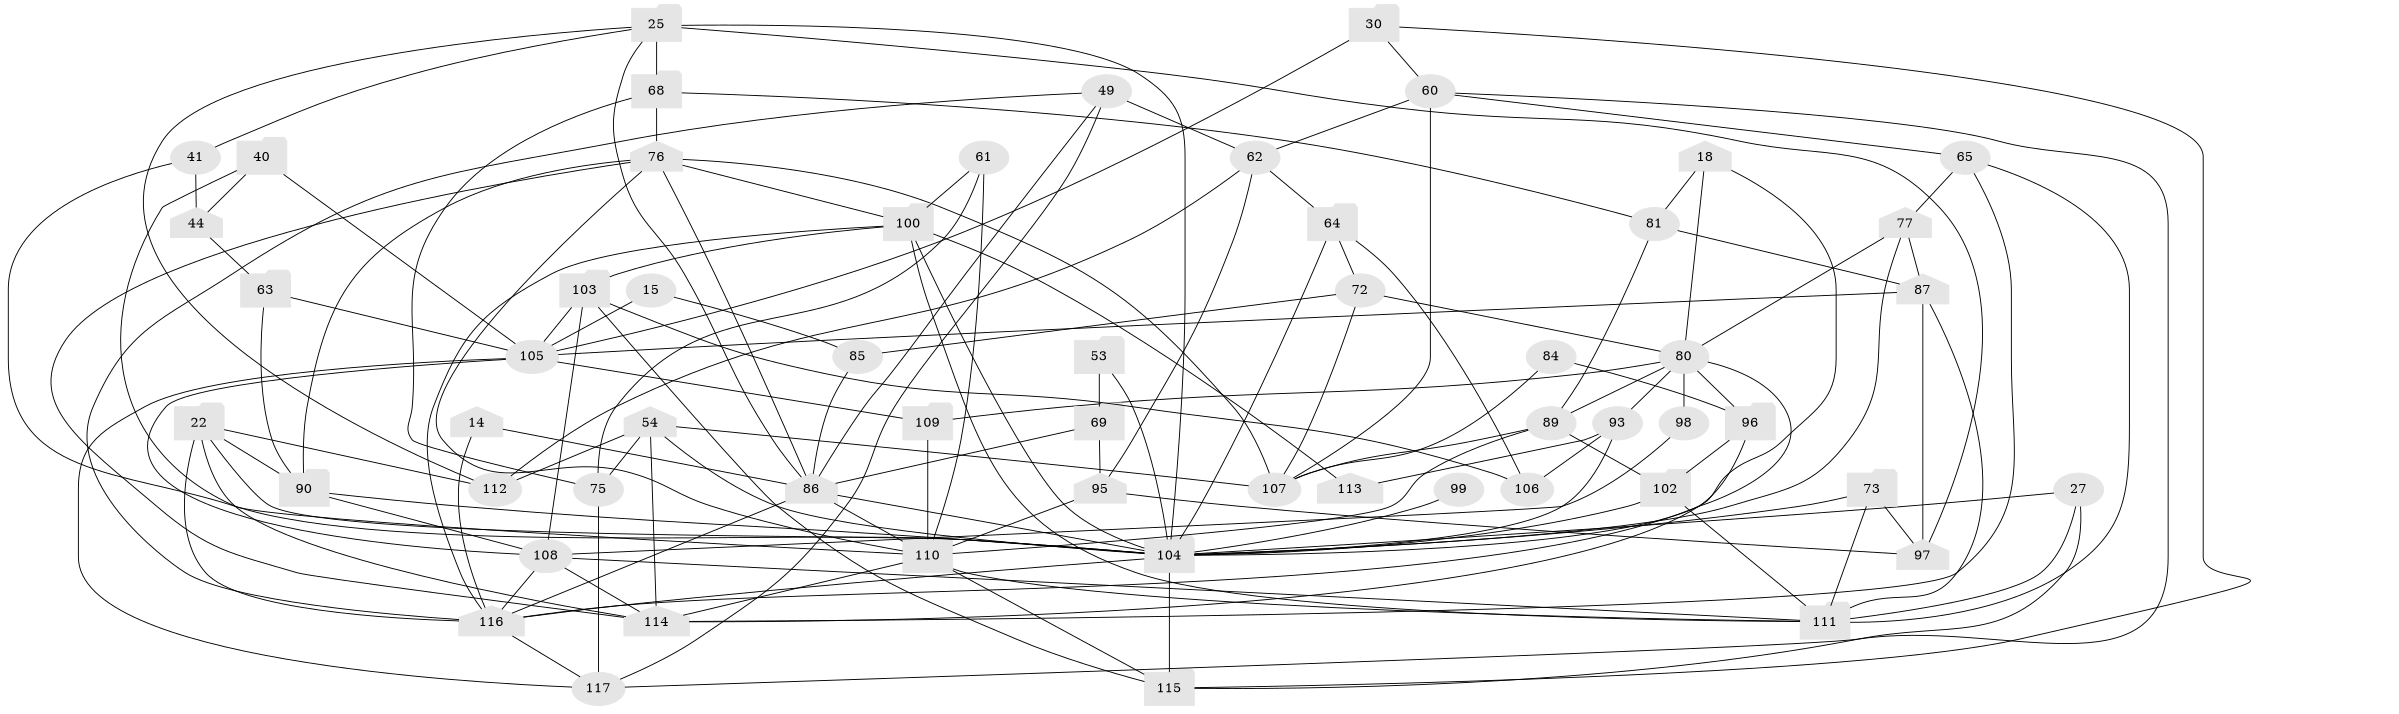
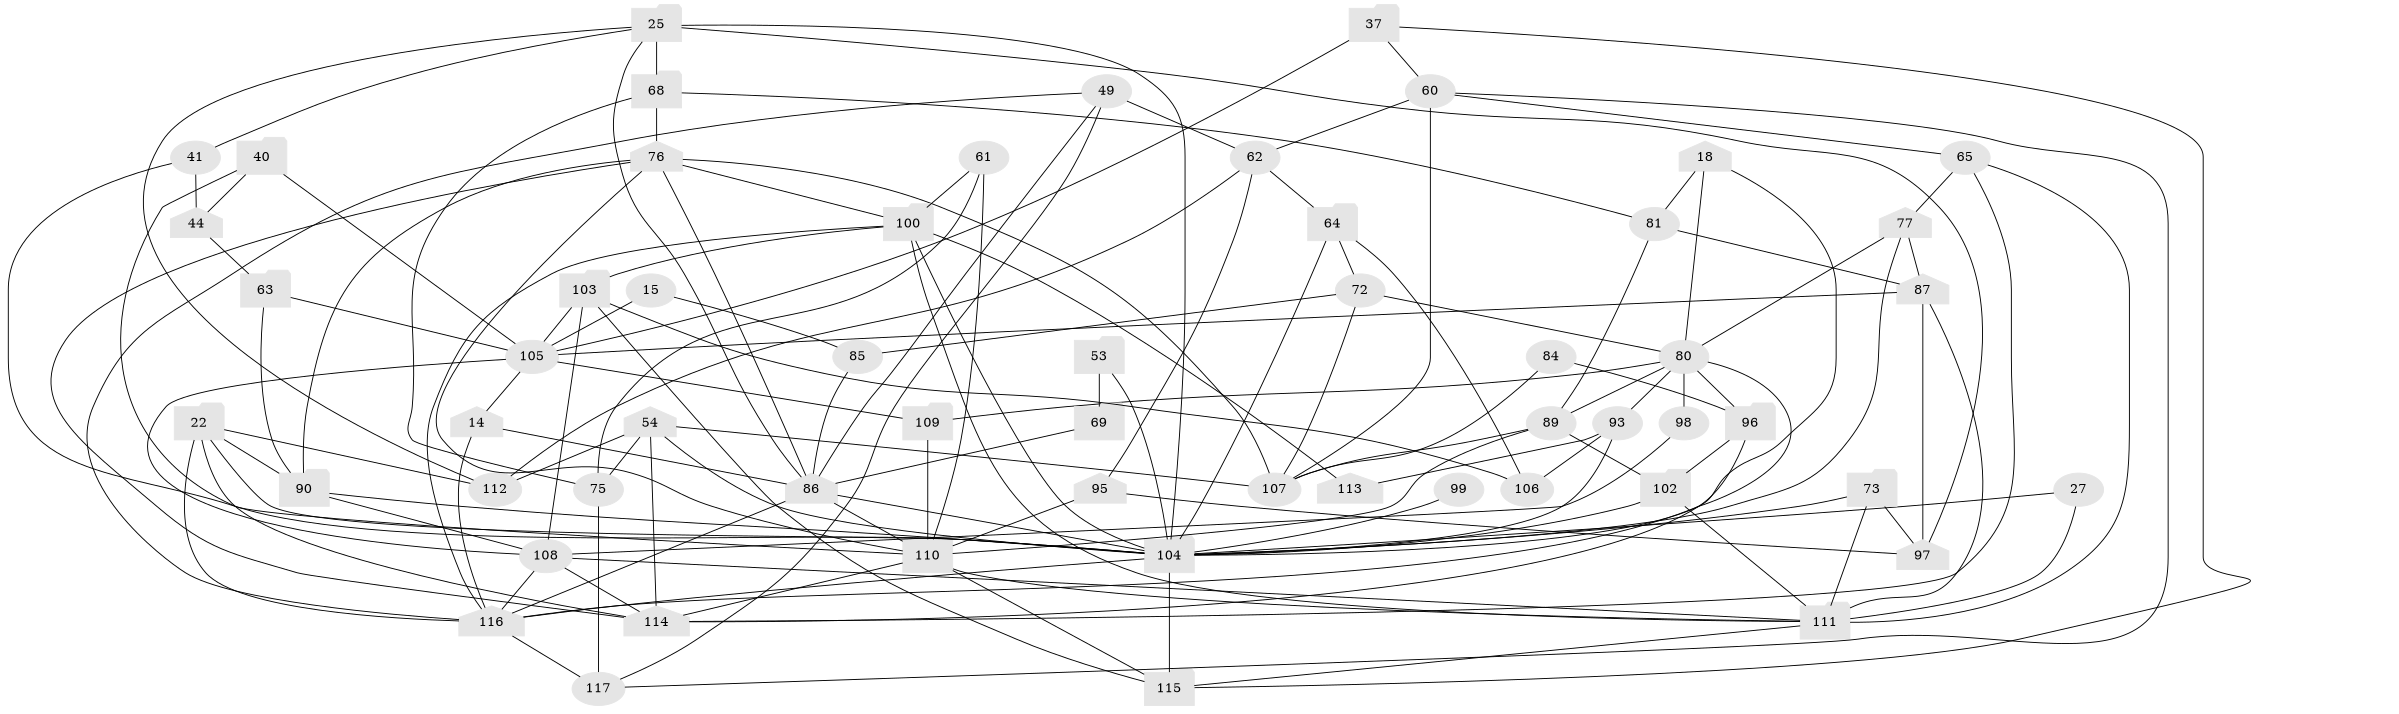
node "30": label "30" -> "37"
edge "69" -- "95": removed
edge "105" -- "117": now "105" -- "14"
edge "27" -- "115": now "111" -- "115"
